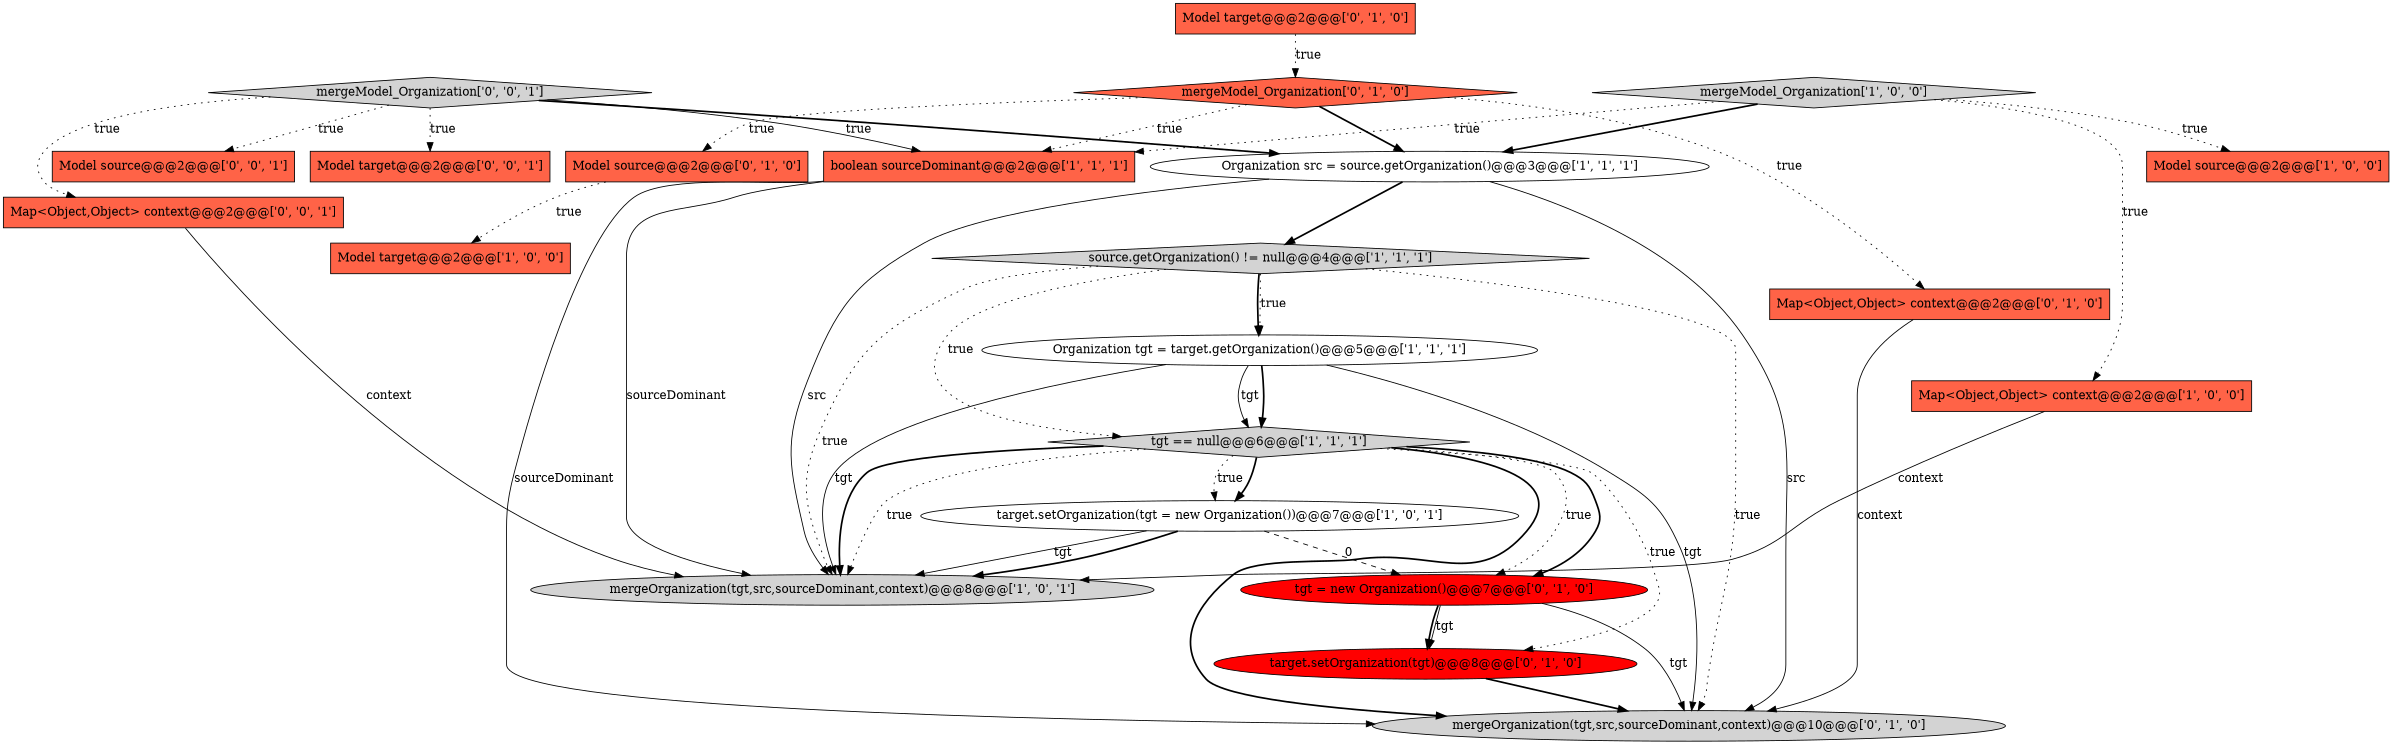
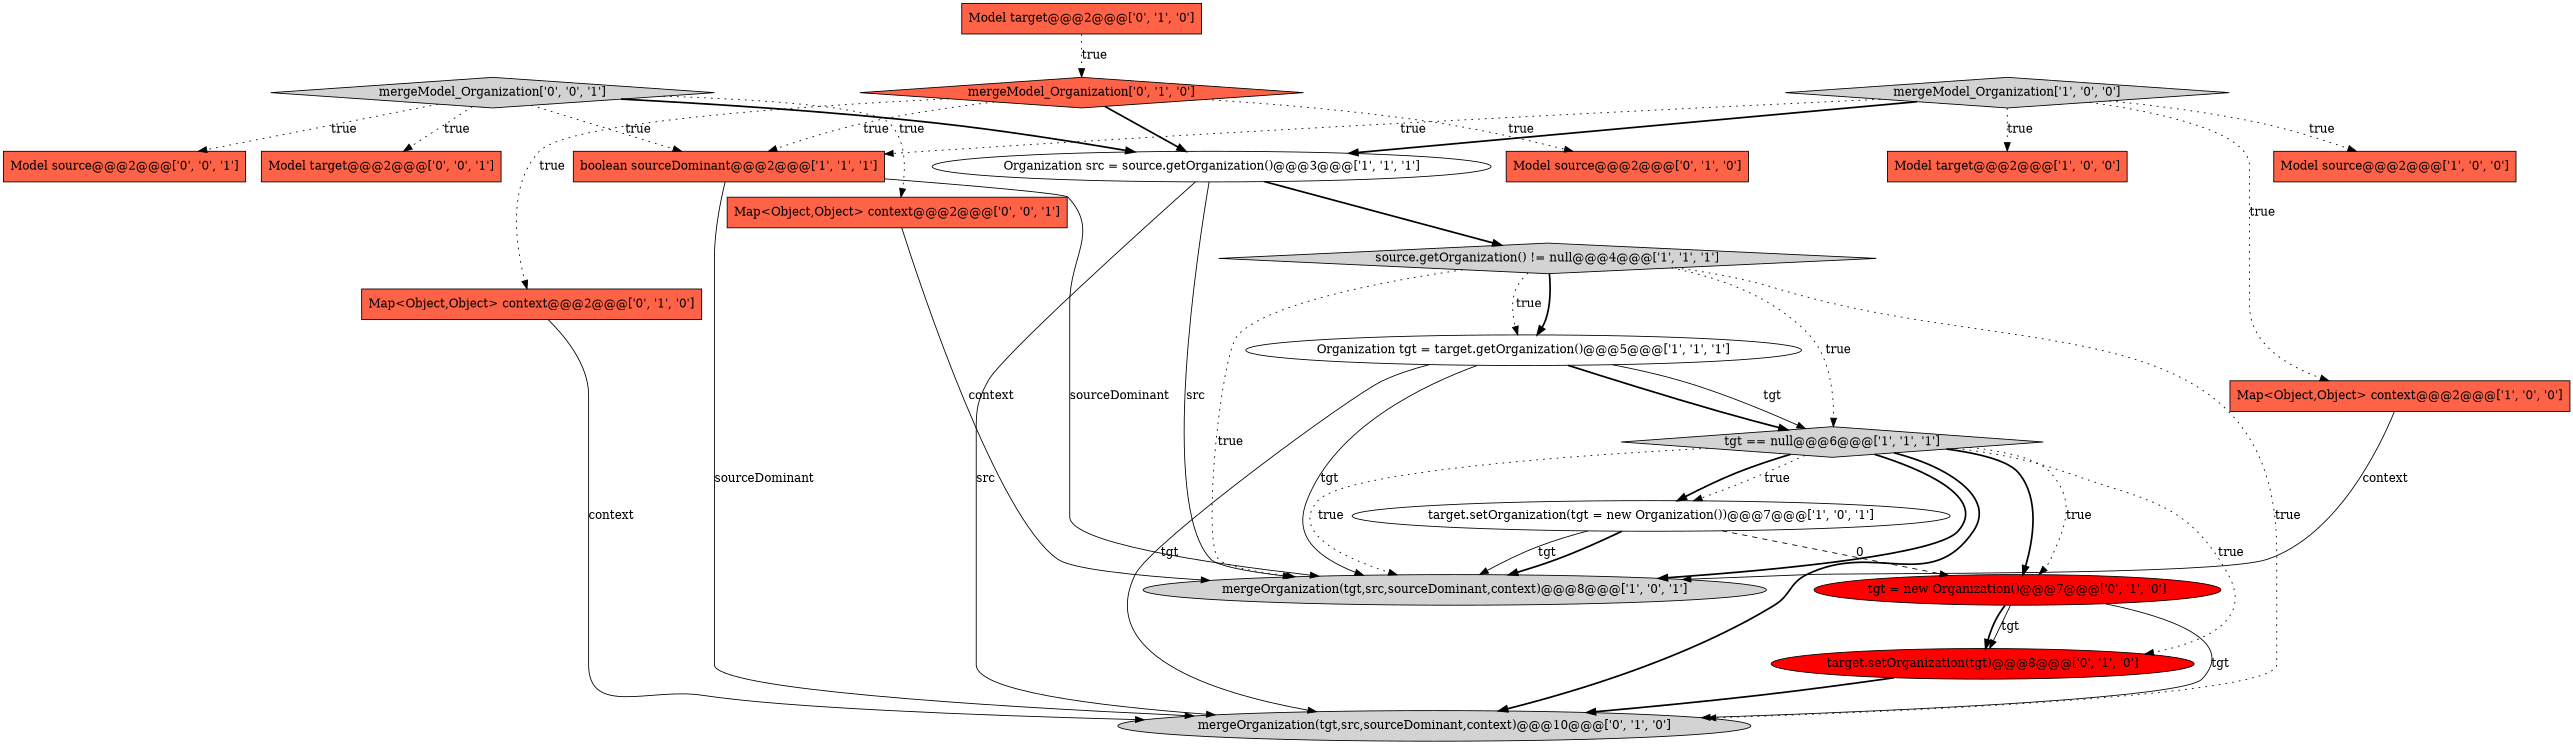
edge "mergeModel_Organization['0', '0', '1']" -> "boolean sourceDominant@@@2@@@['1', '1', '1']": style solid -> dotted
edge "Model source@@@2@@@['0', '1', '0']" -> "Model target@@@2@@@['1', '0', '0']": now "mergeModel_Organization['1', '0', '0']" -> "Model target@@@2@@@['1', '0', '0']"
